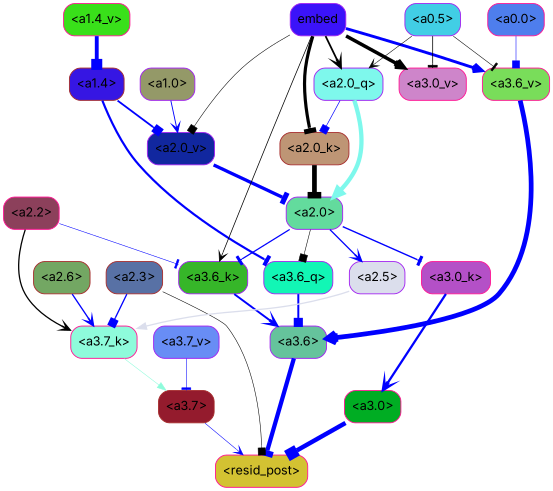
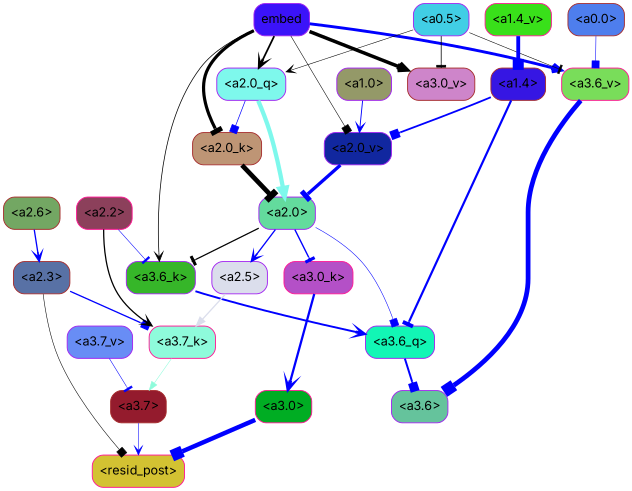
node "<a0.0>": color deeppink -> brown
node "<a3.0_v>": color deeppink -> brown
edge "<a2.0>" -> "<a3.6_q>": color black -> blue
edge "<a2.0>" -> "<a3.6_k>": color blue -> black
edge "<a3.6_v>" -> "<a3.6>": arrowhead vee -> box
edge "<a3.6_k>" -> "<a3.6>": now "<a3.6_k>" -> "<a3.6_q>"
edge "<a2.6>" -> "<a3.7_k>": now "<a2.6>" -> "<a2.3>"
edge "<a3.6>" -> "<resid_post>": removed
